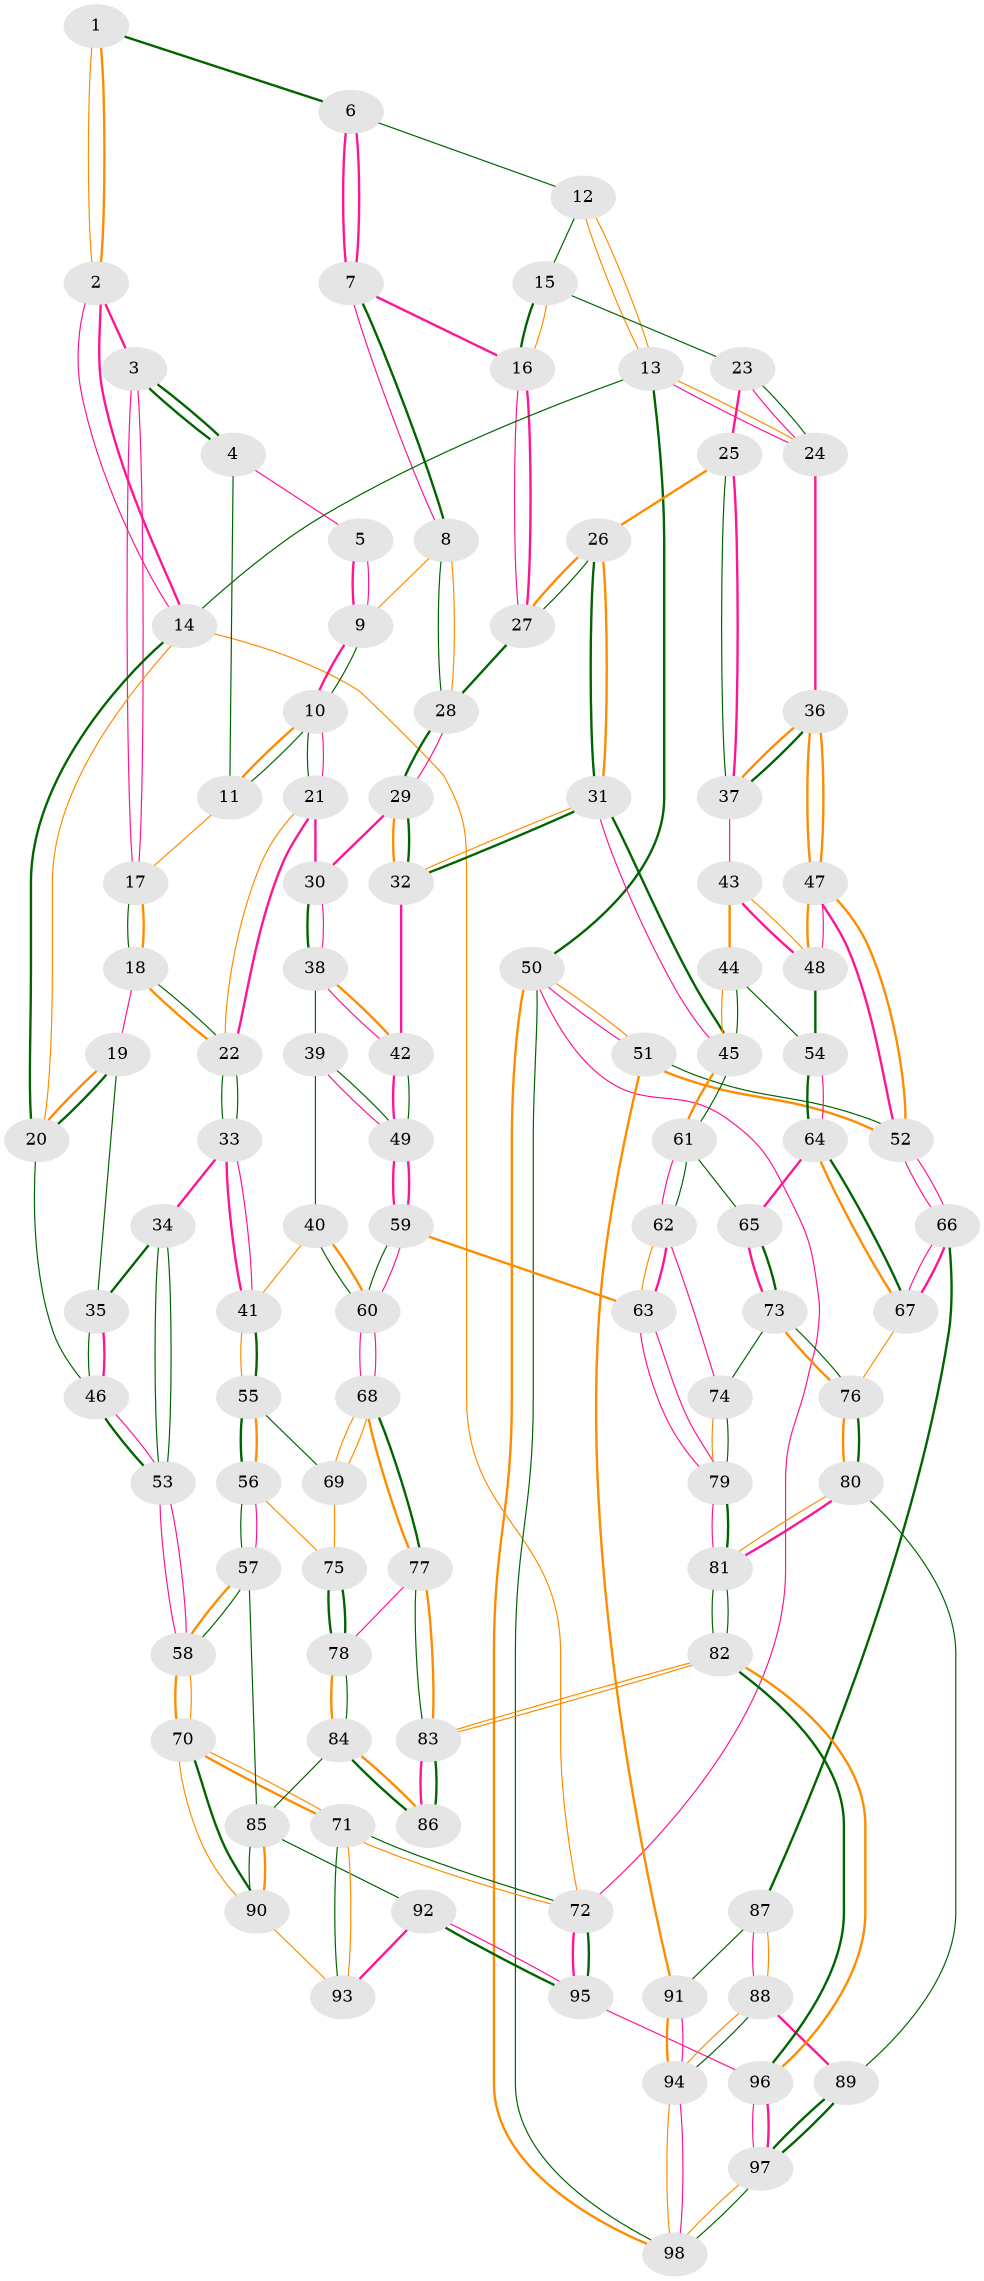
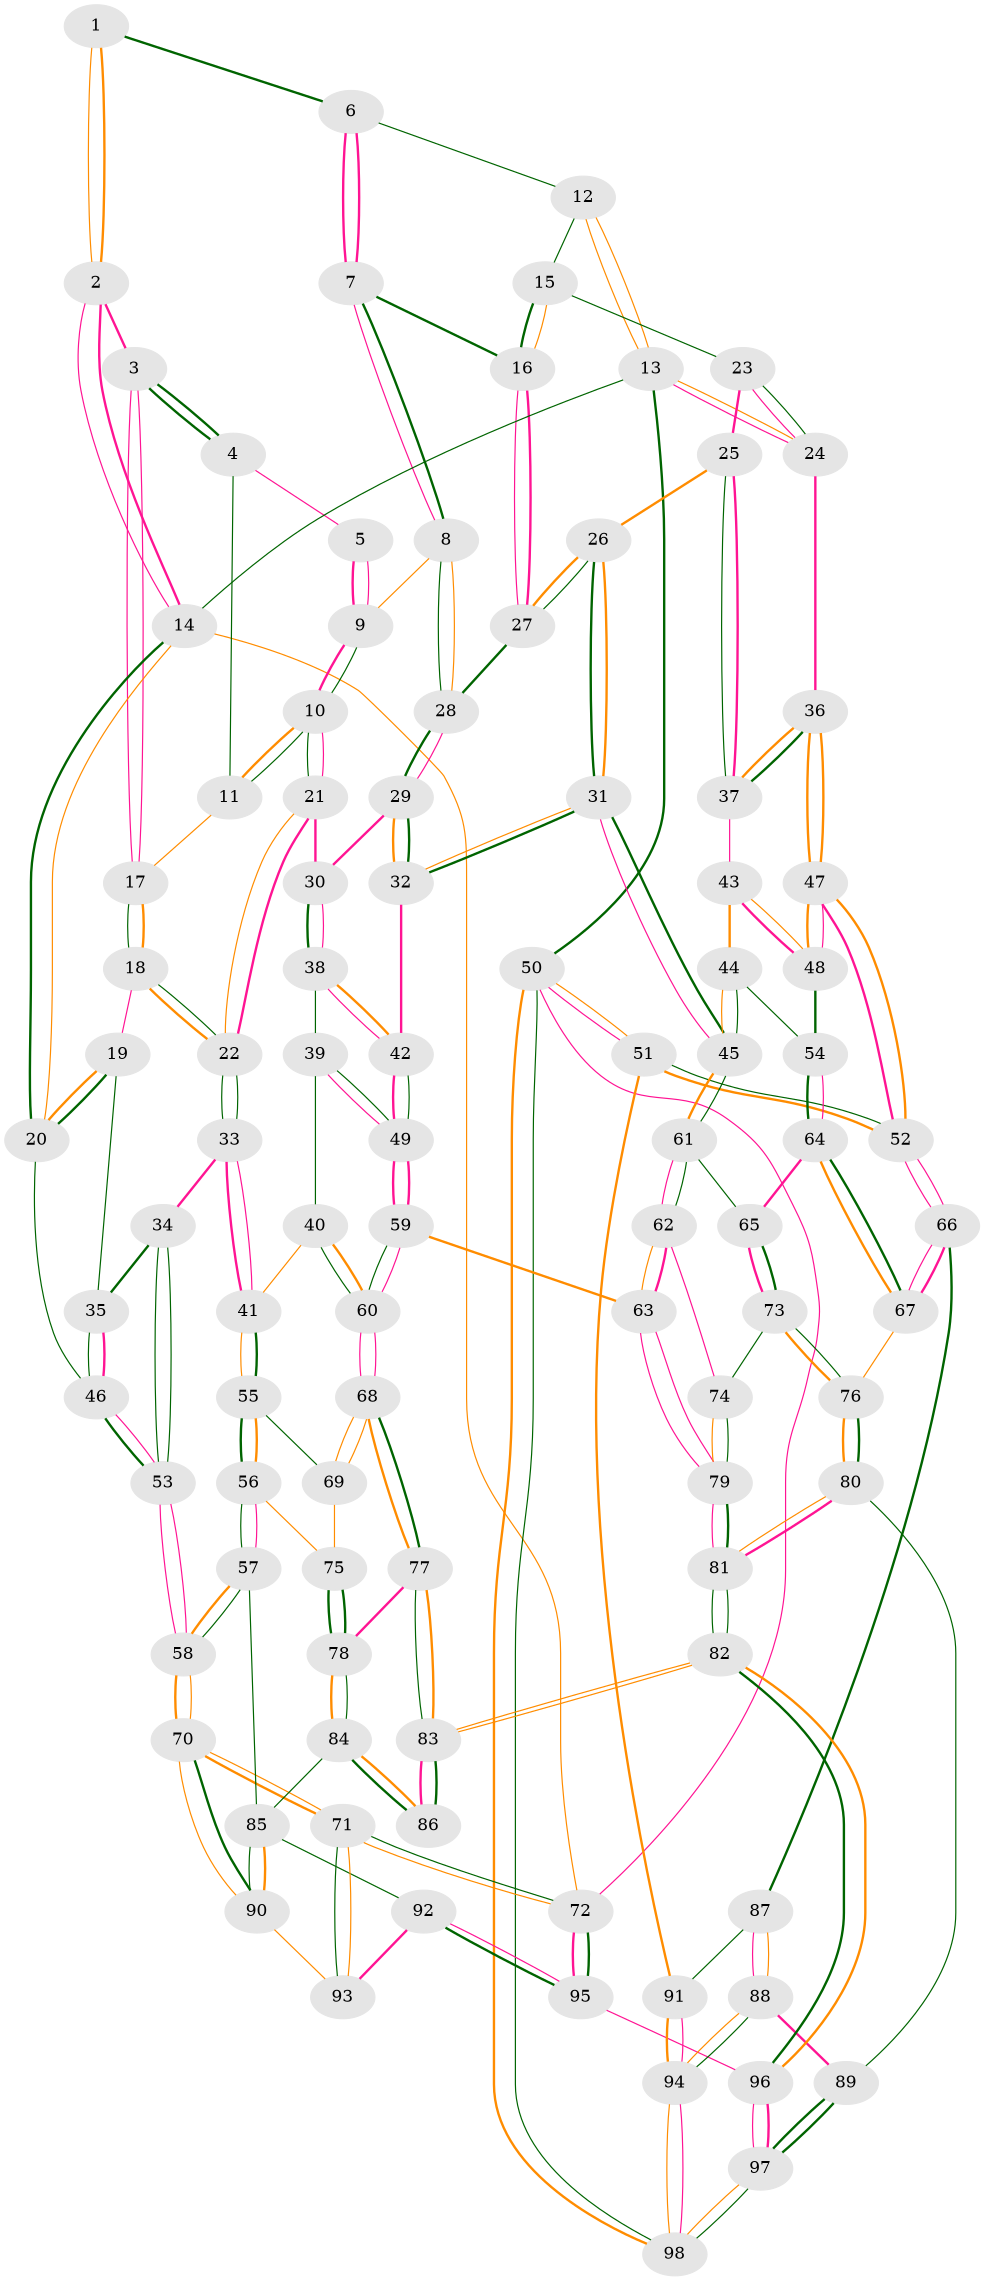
edge "7" -- "16": color deeppink -> darkgreen
edge "77" -- "78": style solid -> bold
